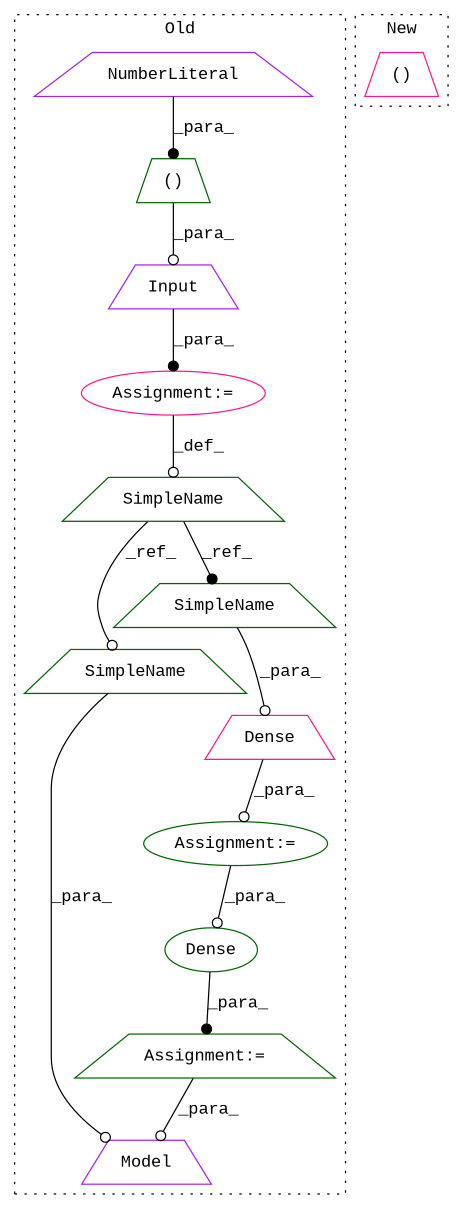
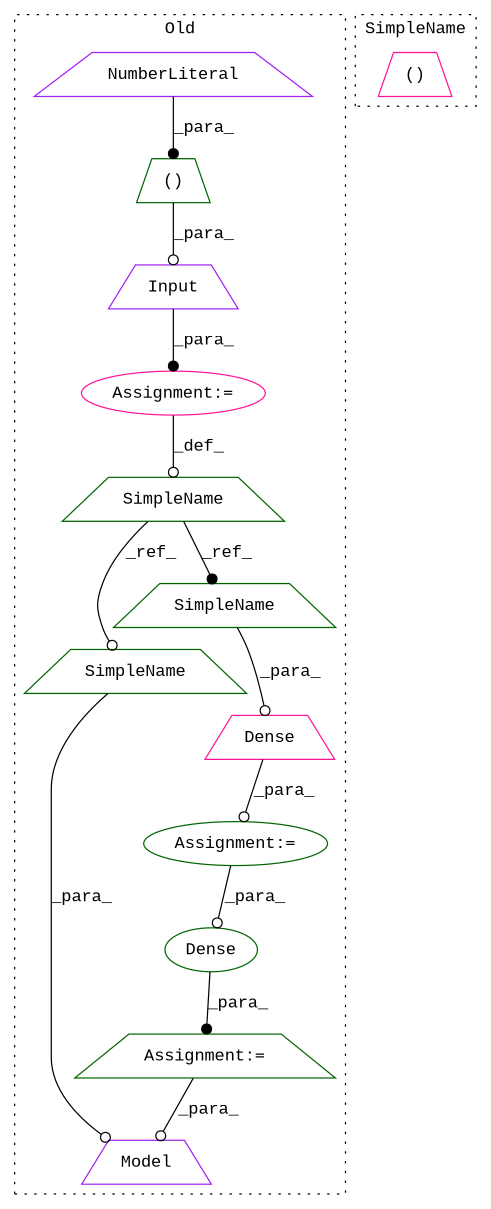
cluster "New": label "New" -> "SimpleName"
